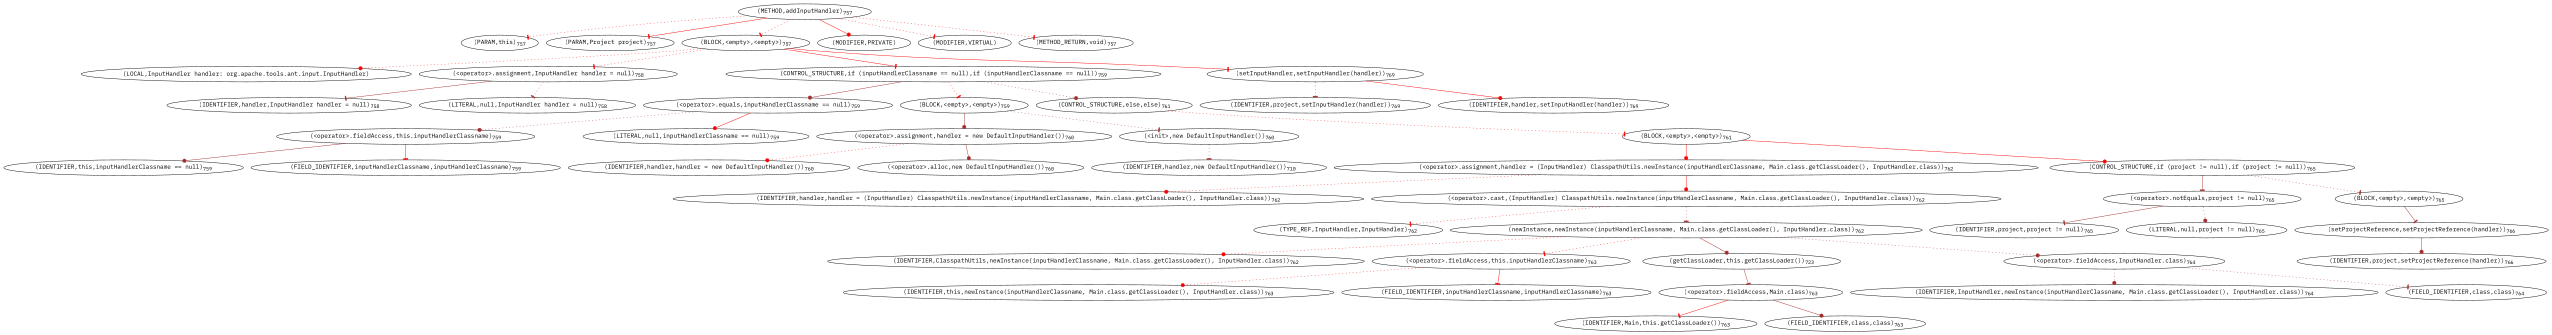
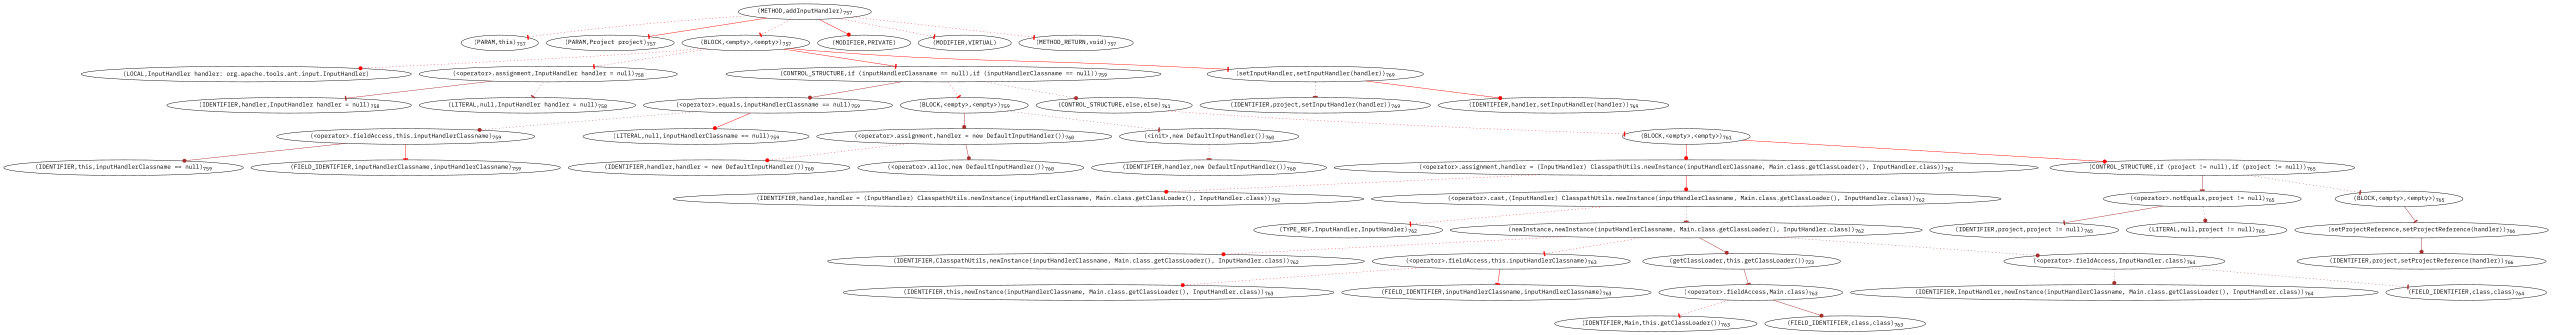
node "(IDENTIFIER,handler,new DefaultInputHandler())": text "710" -> "760"
edge "(<operator>.fieldAccess,Main.class)" -> "(IDENTIFIER,Main,this.getClassLoader())": style solid -> dotted
